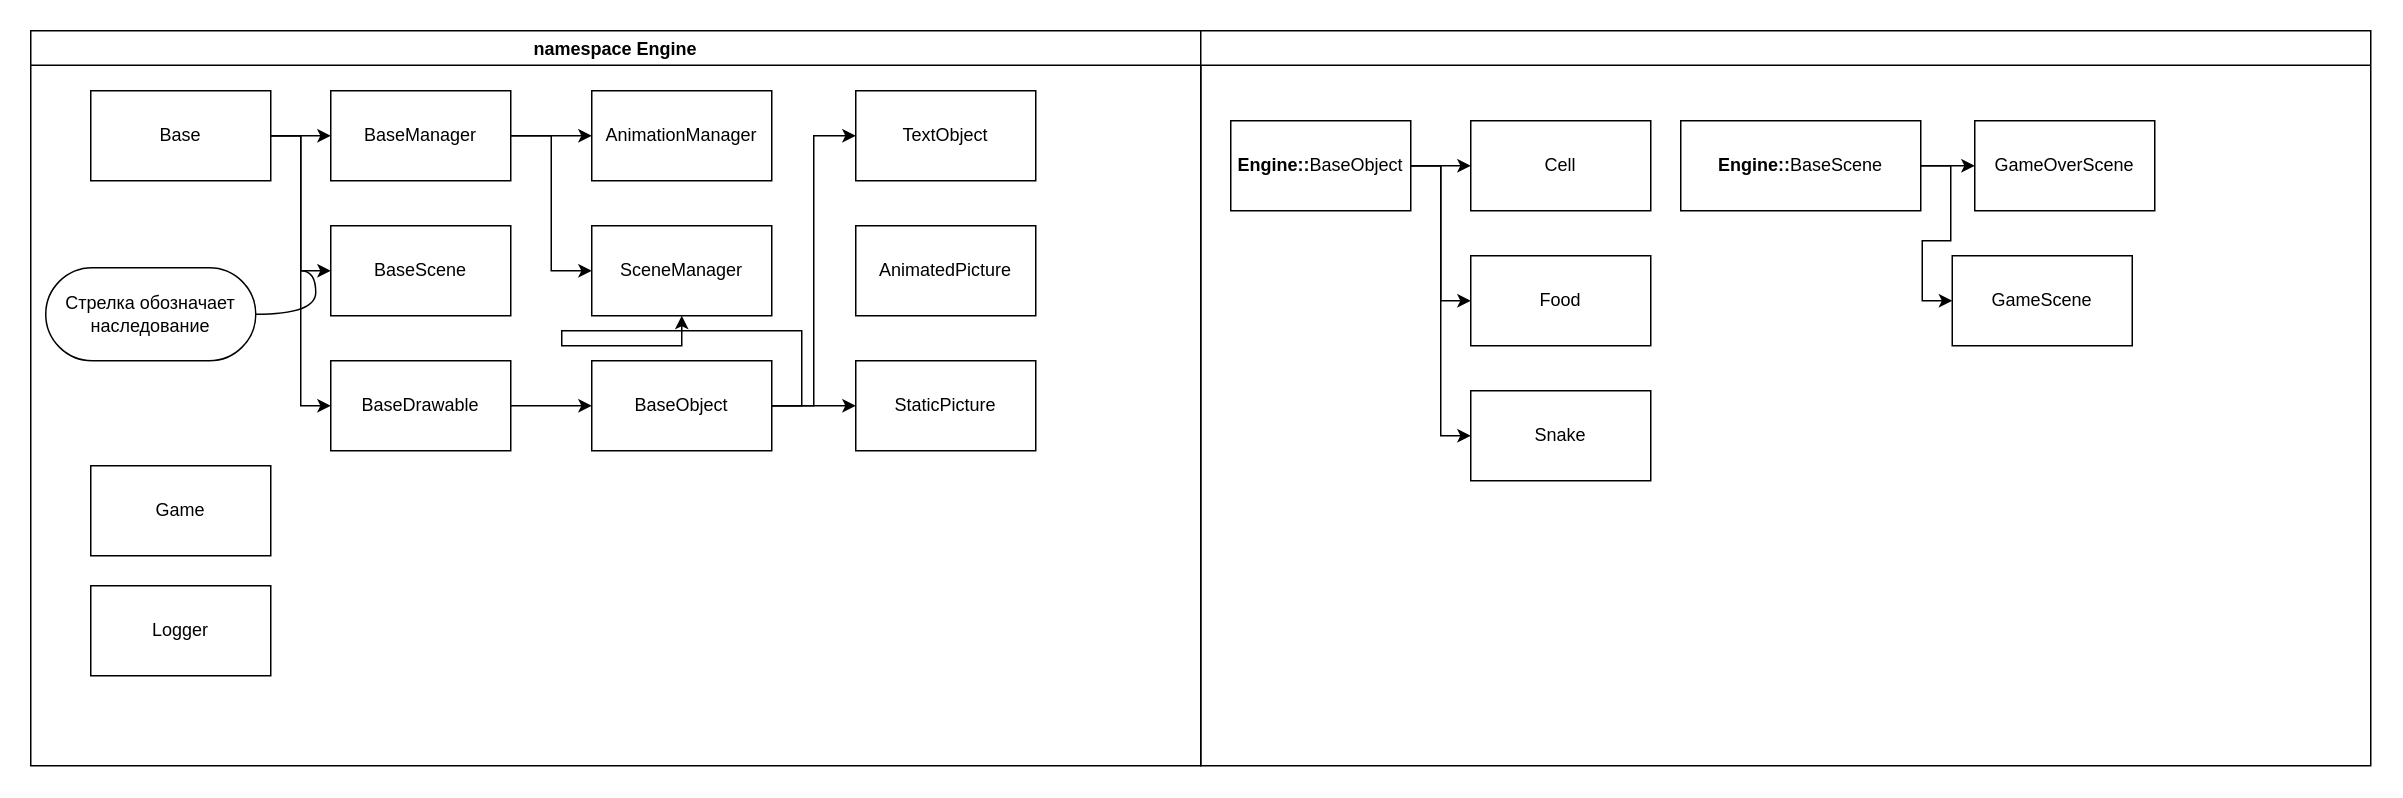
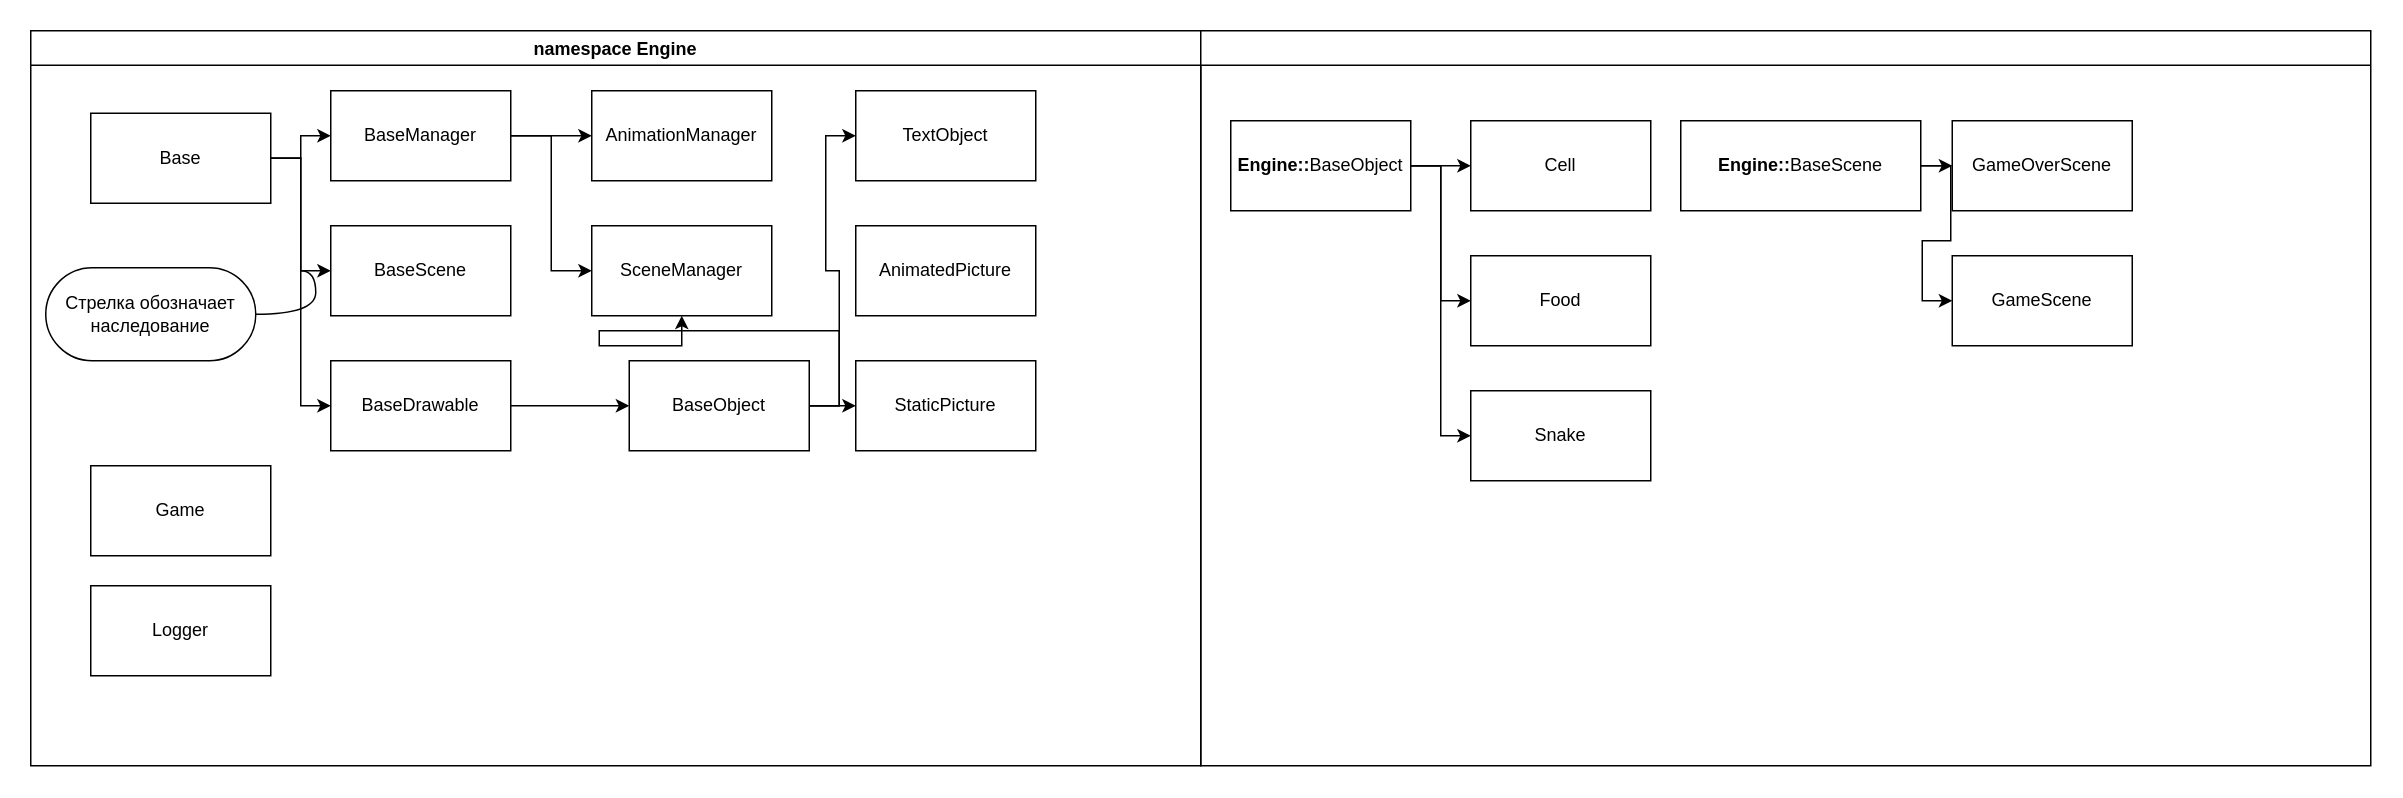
node "Base": moved (181, 136) -> (181, 158)
node "GameOverScene": moved (2065, 166) -> (2042, 166)
node "BaseObject": moved (682, 406) -> (719, 406)
